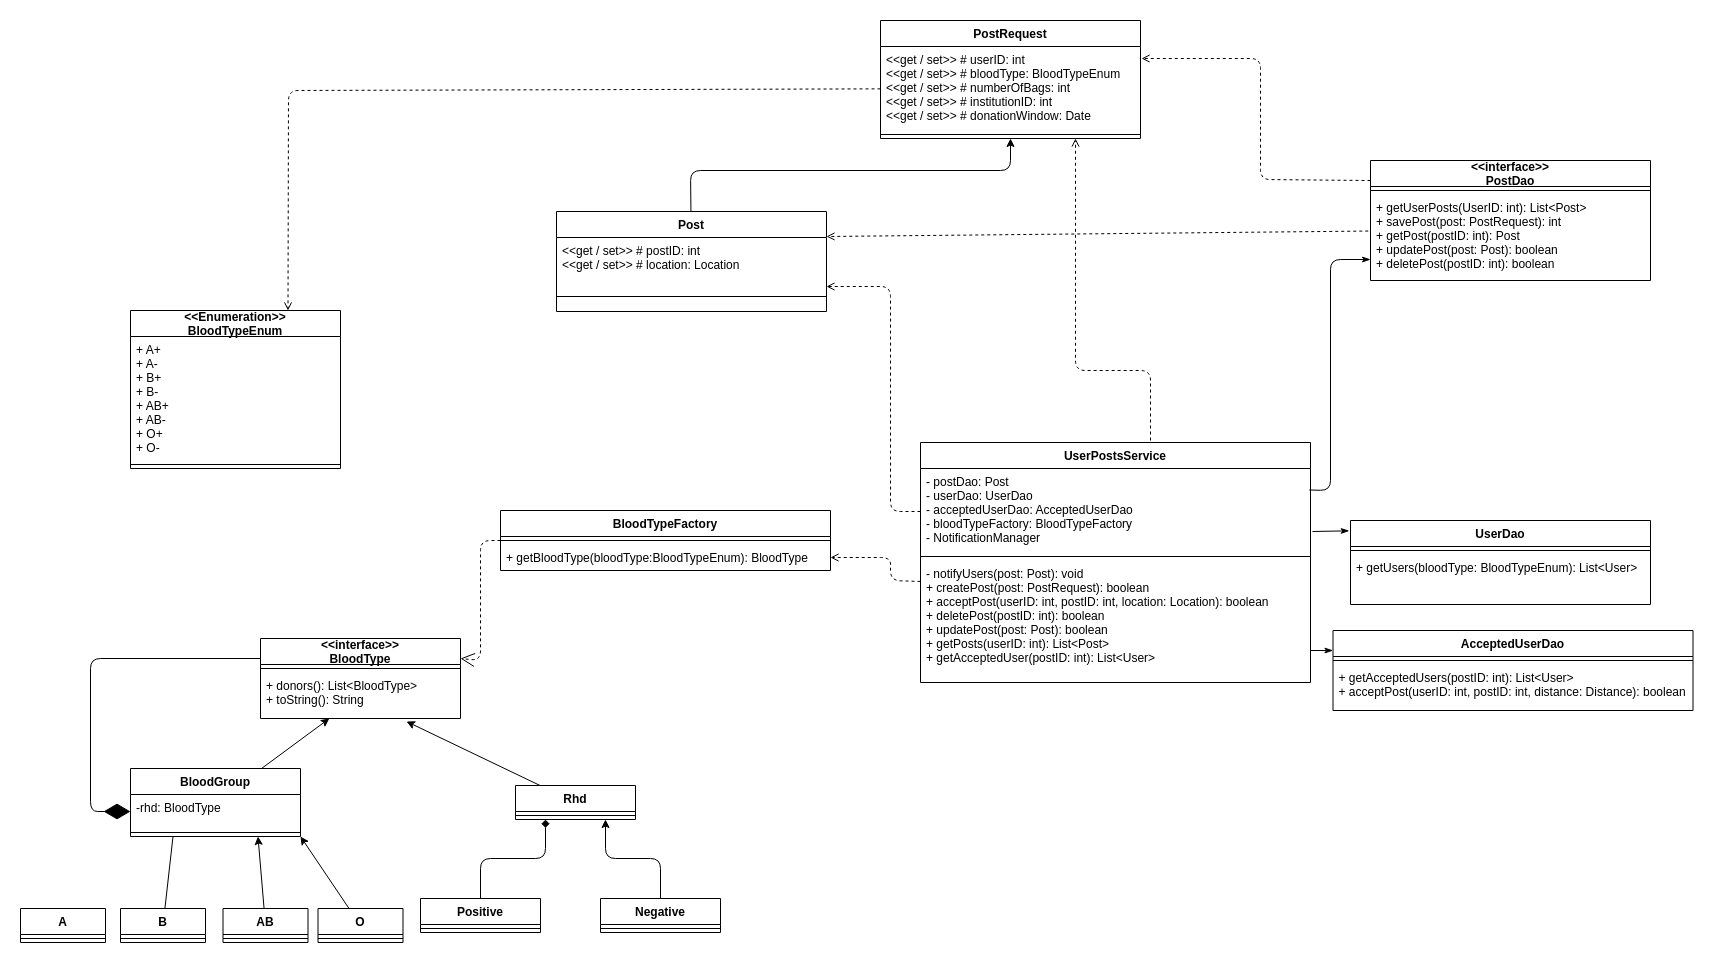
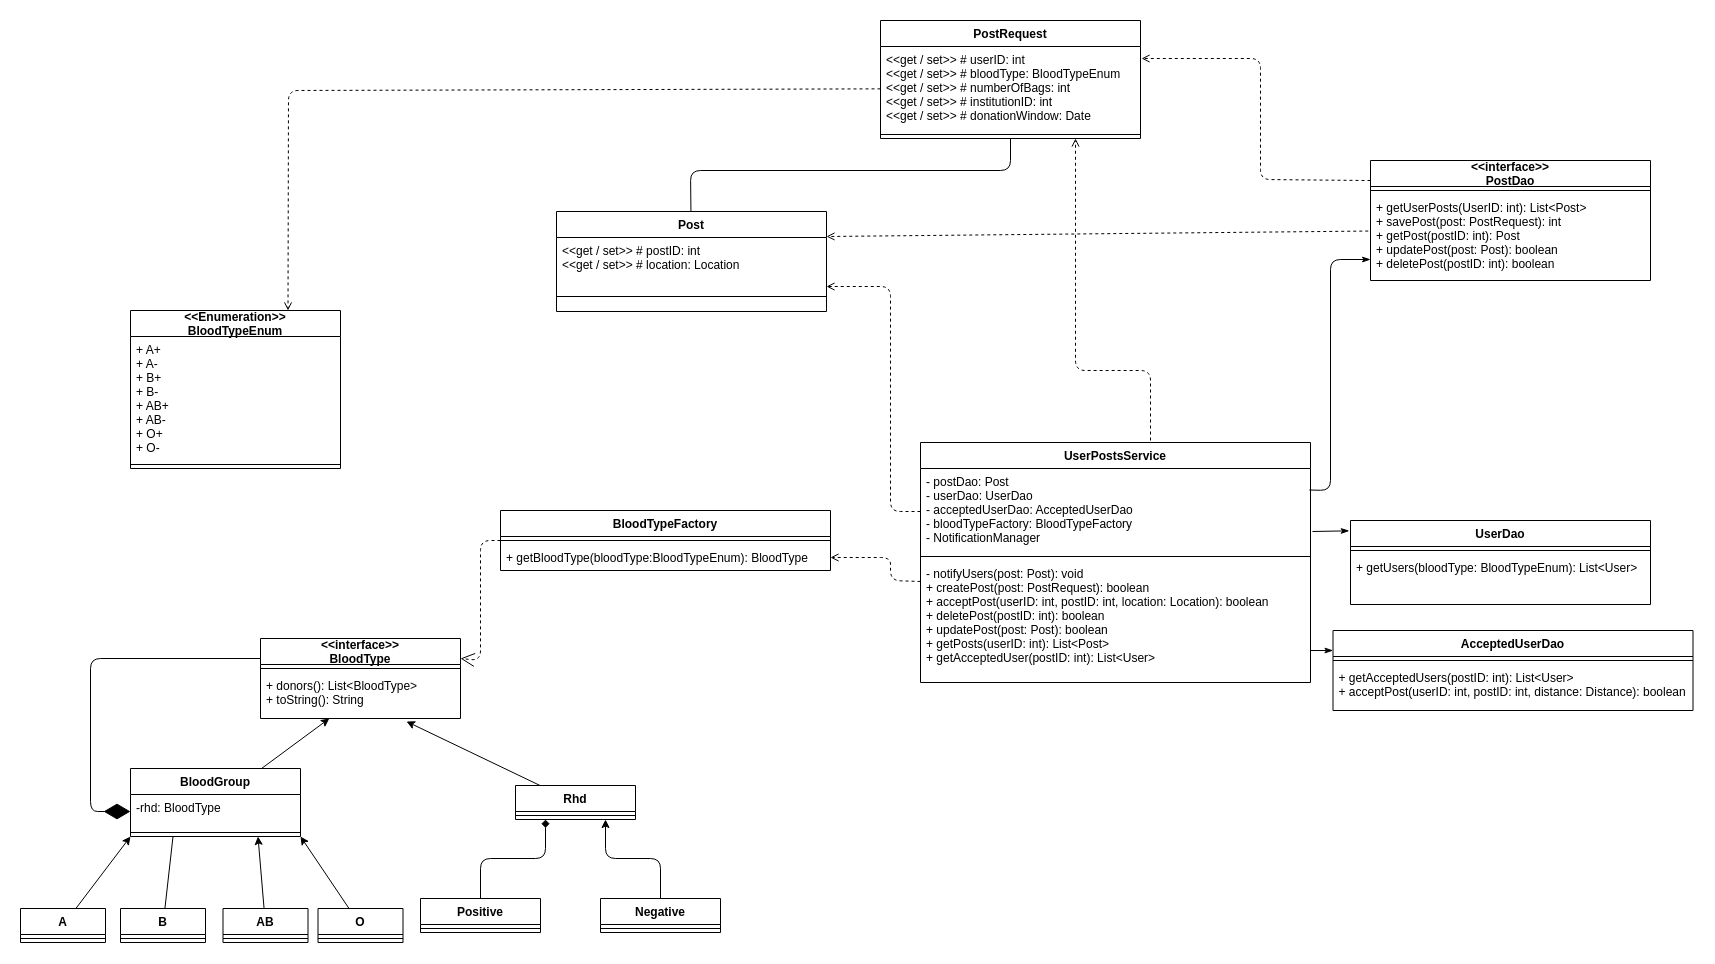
edge "Post" -> "PostRequest": arrowhead classic -> none
edge "A" -> "BloodGroup": added
